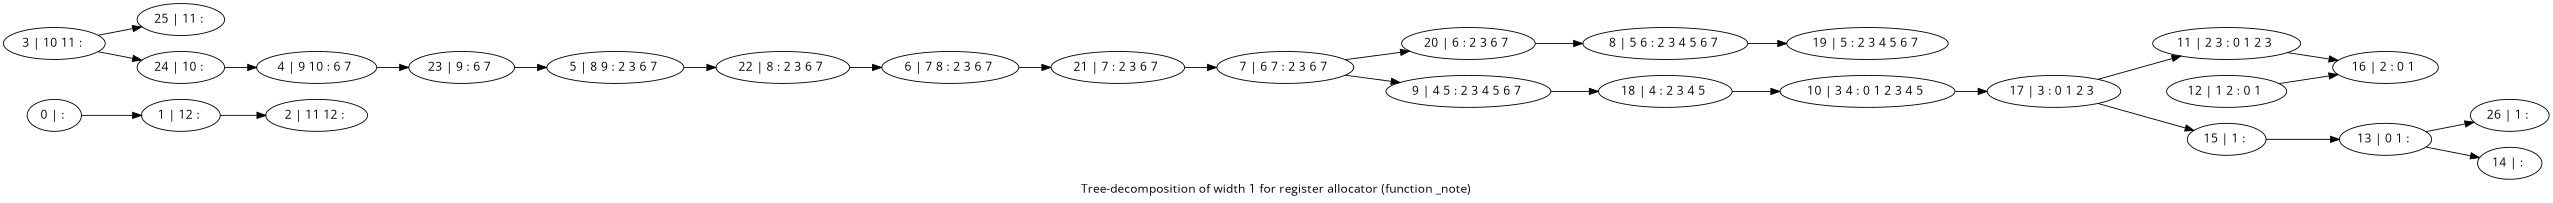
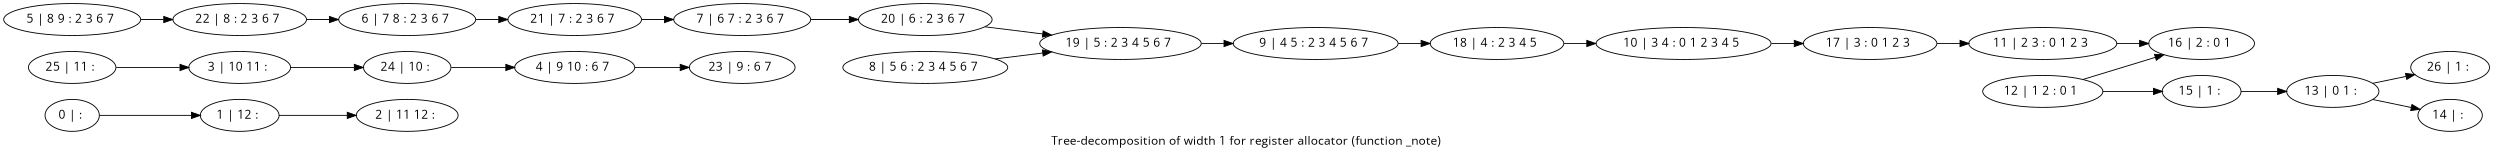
edge "3 | 10 11 :" -> "25 | 11 :": reversed
edge "20 | 6 : 2 3 6 7" -> "8 | 5 6 : 2 3 4 5 6 7": now "20 | 6 : 2 3 6 7" -> "19 | 5 : 2 3 4 5 6 7"
edge "23 | 9 : 6 7" -> "5 | 8 9 : 2 3 6 7": removed
edge "7 | 6 7 : 2 3 6 7" -> "9 | 4 5 : 2 3 4 5 6 7": now "19 | 5 : 2 3 4 5 6 7" -> "9 | 4 5 : 2 3 4 5 6 7"
edge "17 | 3 : 0 1 2 3" -> "15 | 1 :": now "12 | 1 2 : 0 1" -> "15 | 1 :"
